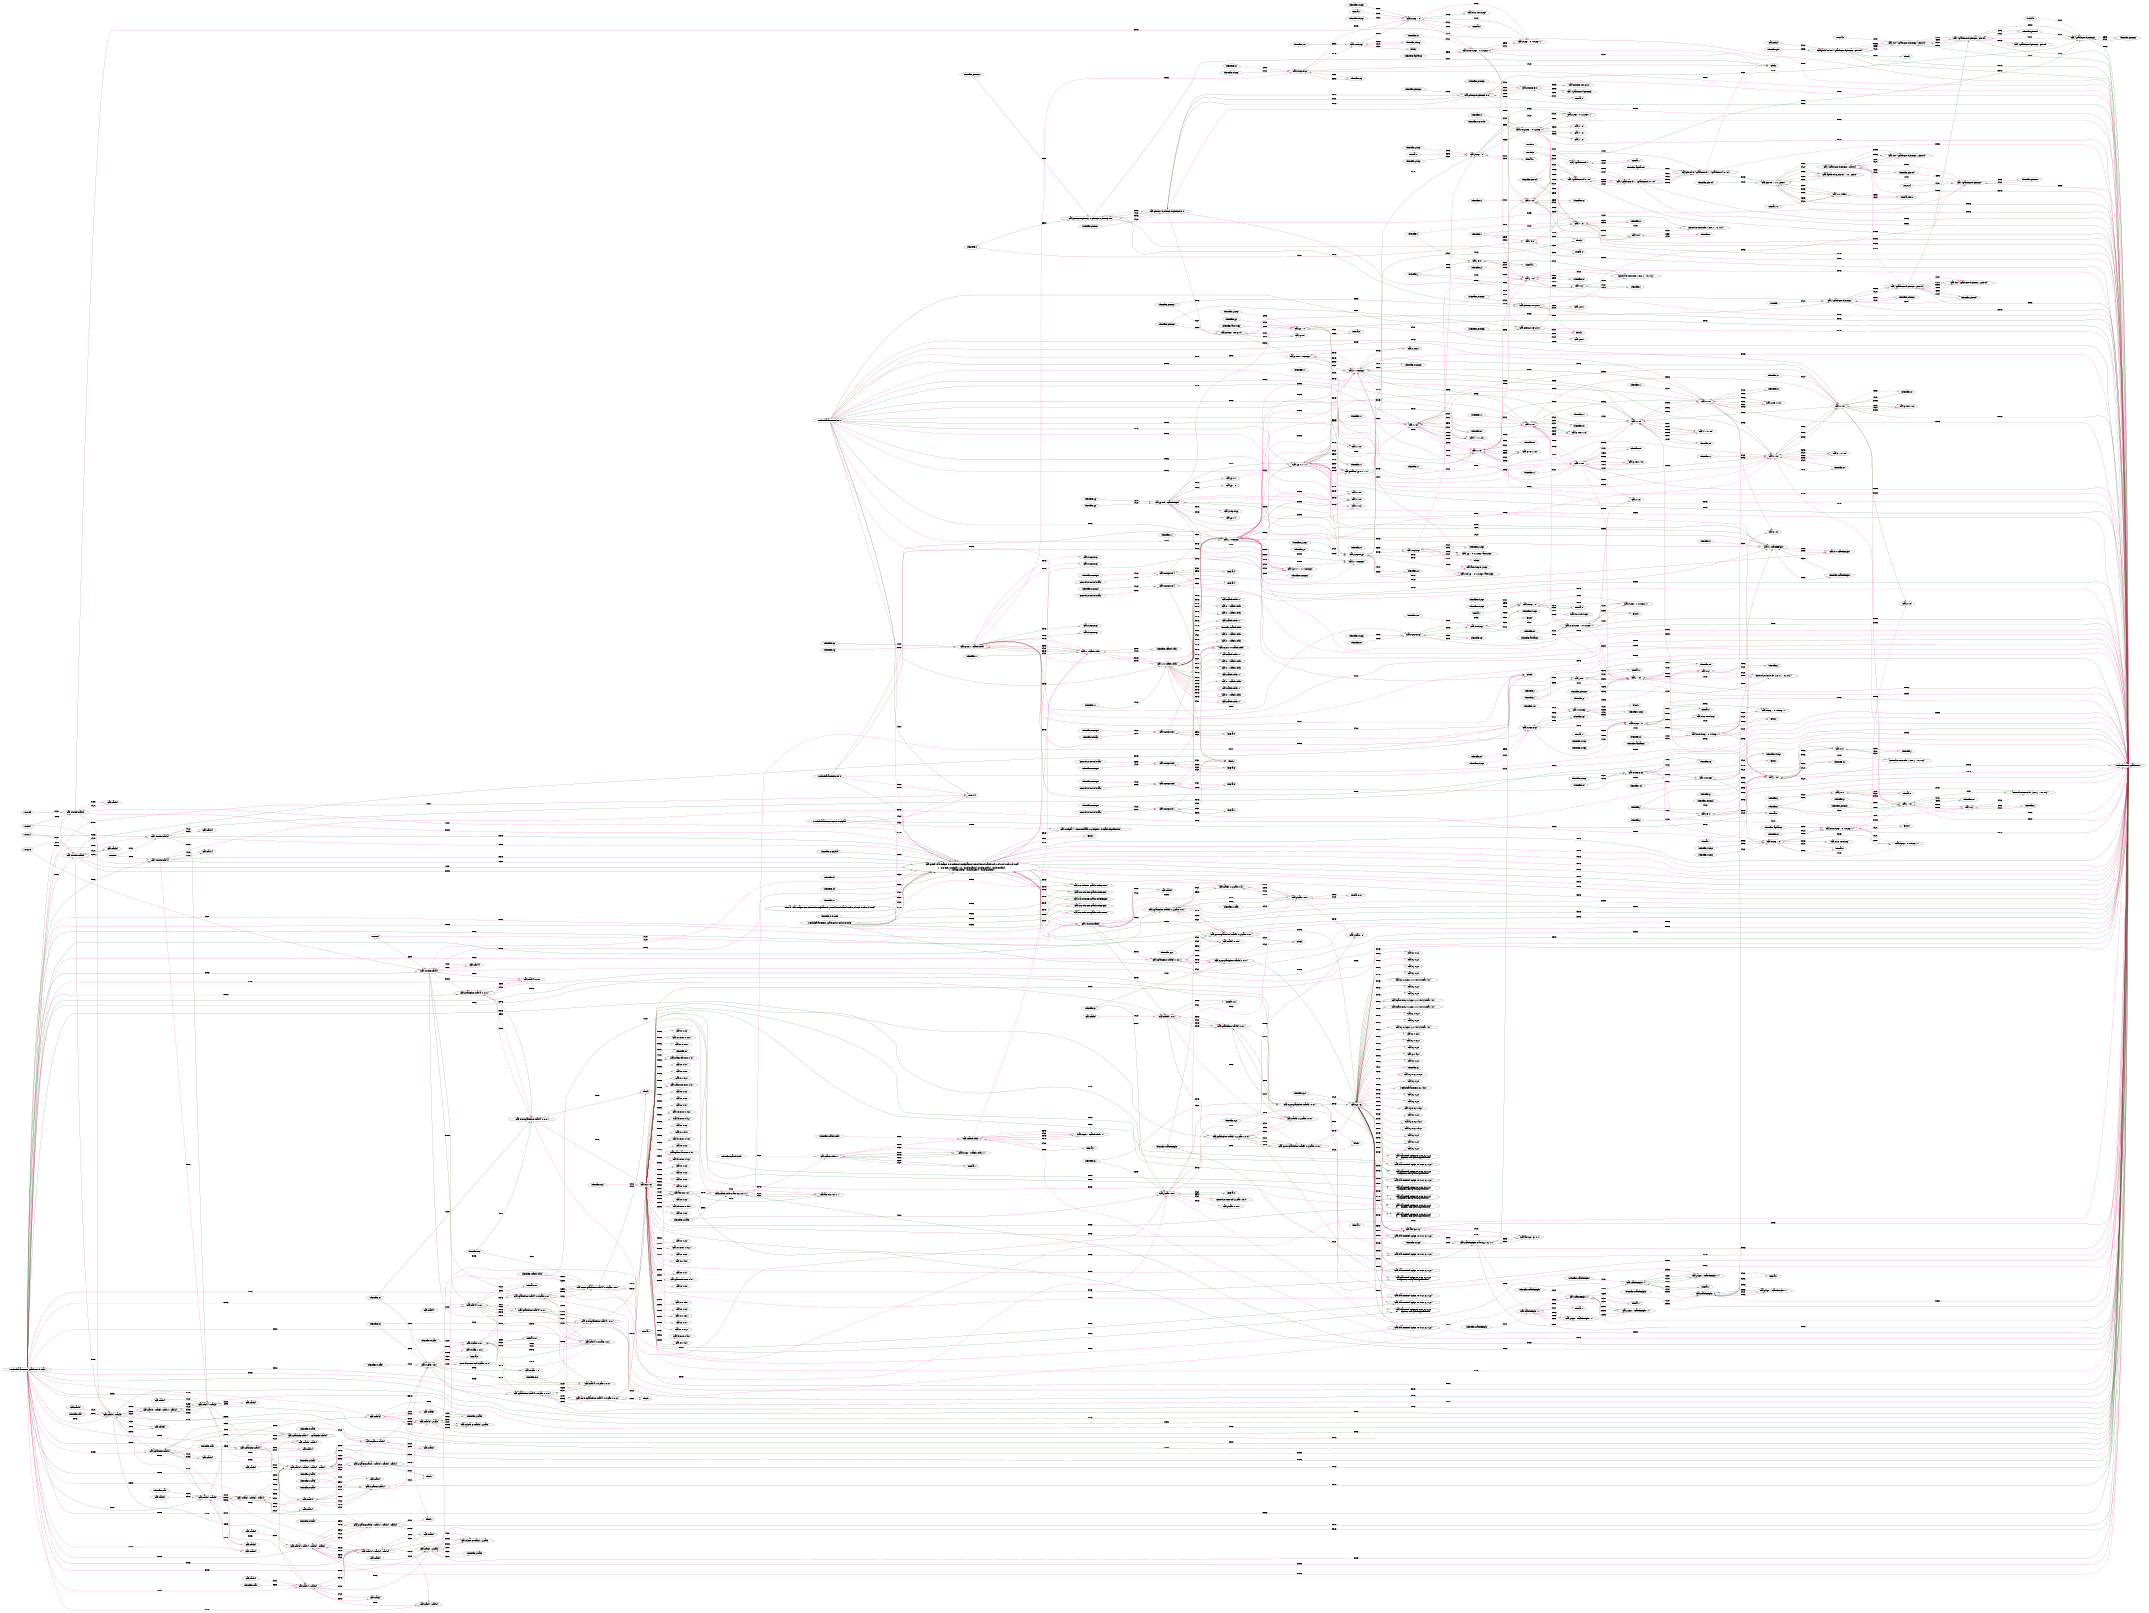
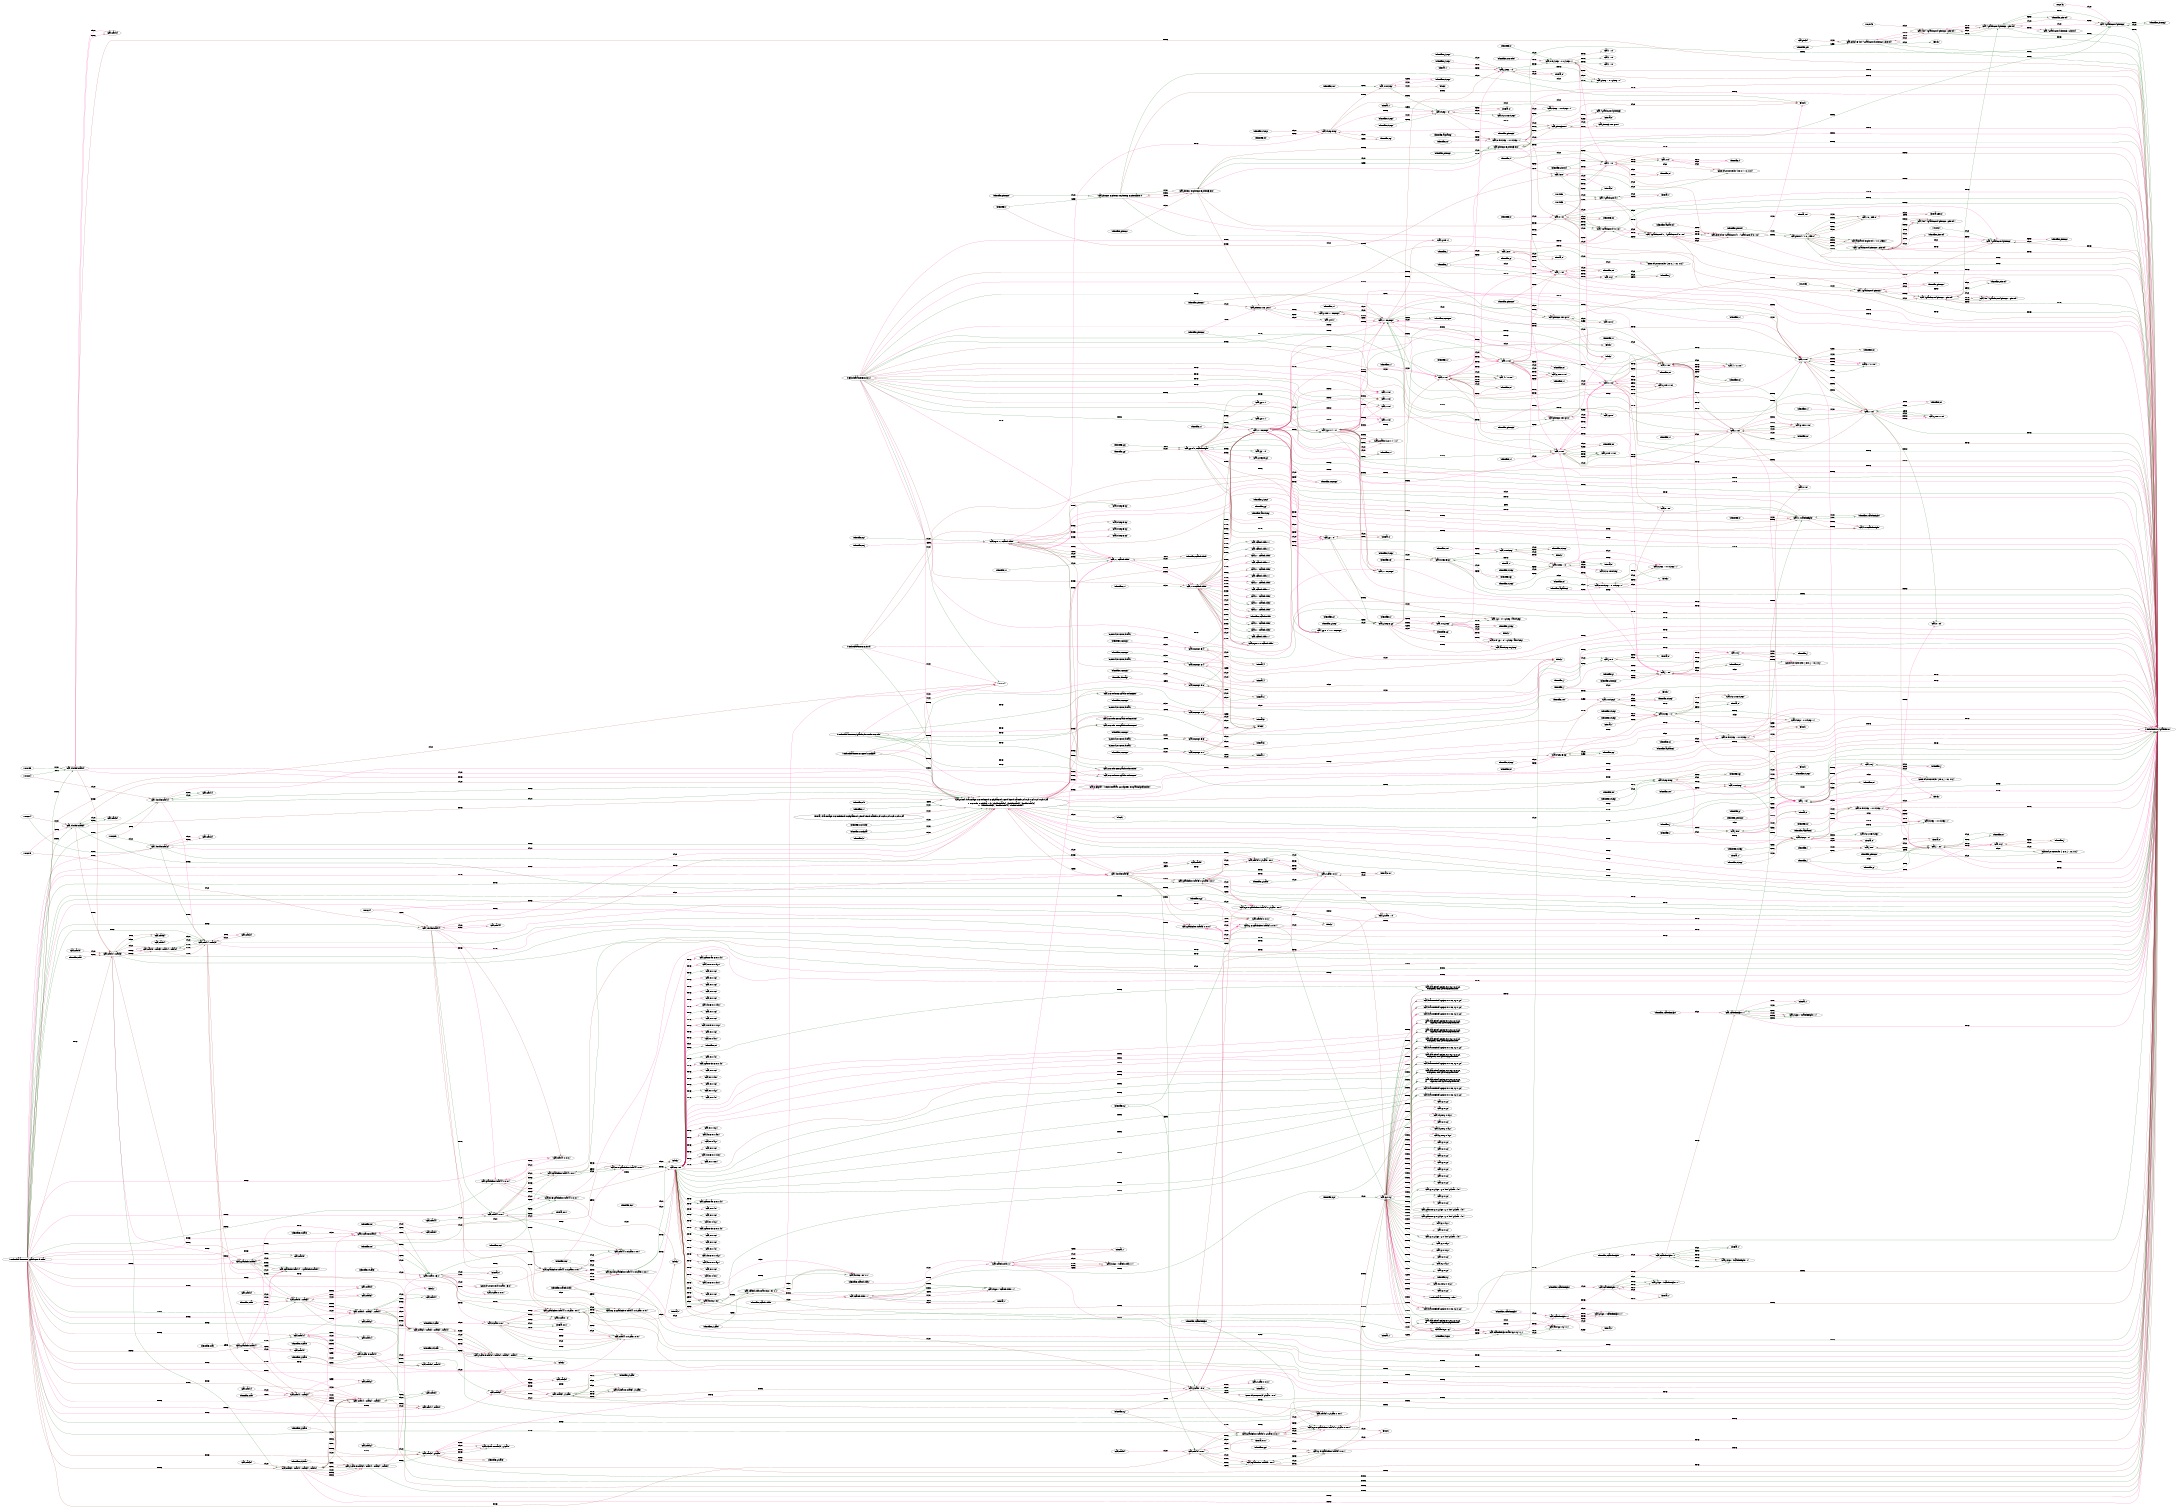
edge "(Call,(mat[0] * mat[3]) / mat[1])" -> "(Call,-mat[1])": reversed
